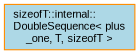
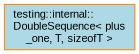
node "sizeofT::internal:: DoubleSequence< plus _one, T, sizeofT >": label "sizeofT::internal:: DoubleSequence< plus _one, T, sizeofT >" -> "testing::internal:: DoubleSequence< plus _one, T, sizeofT >"
